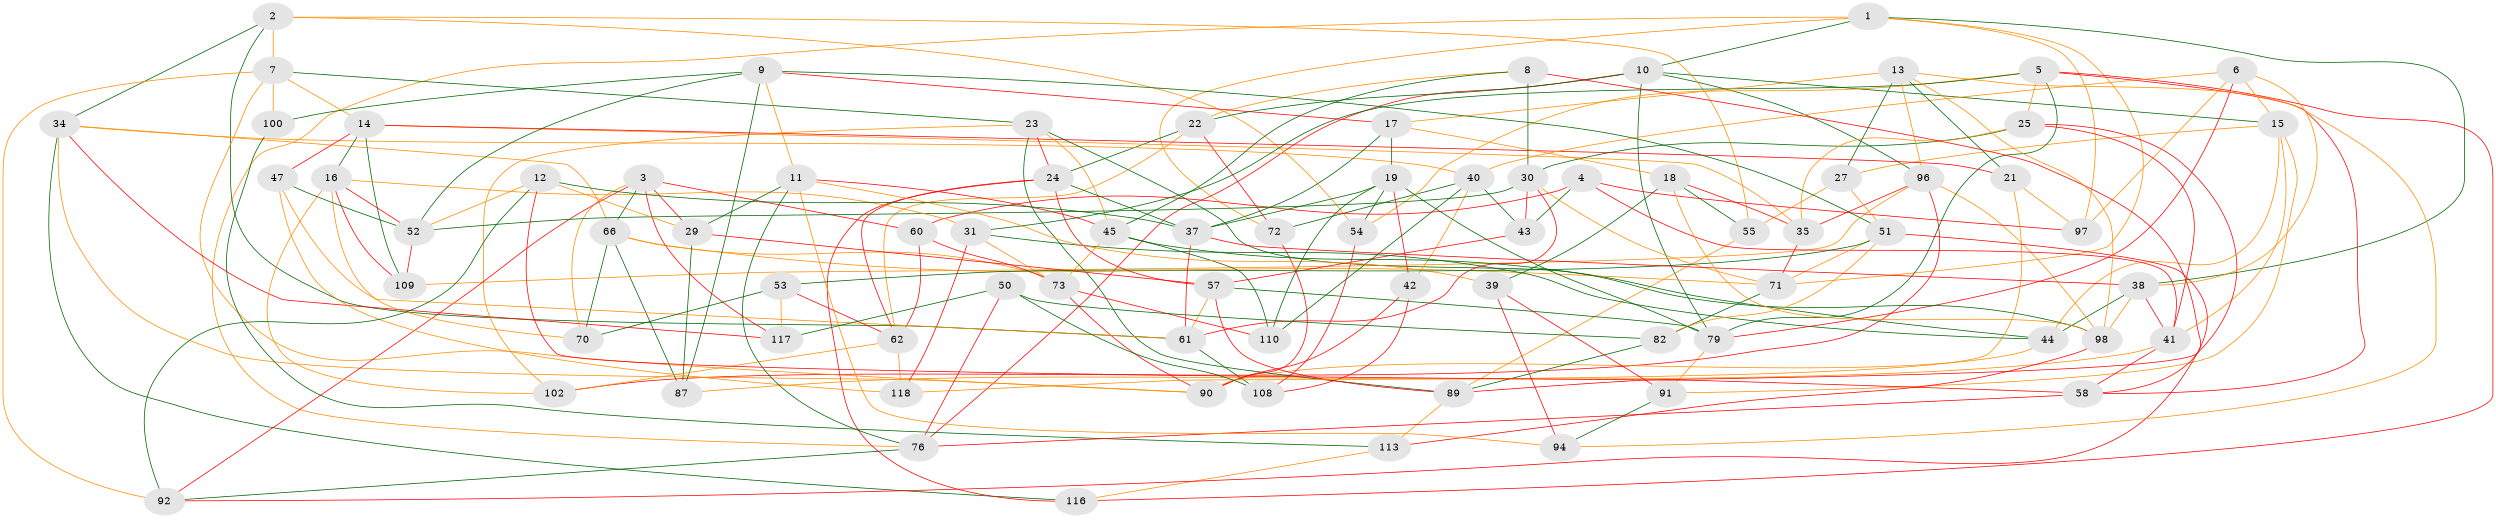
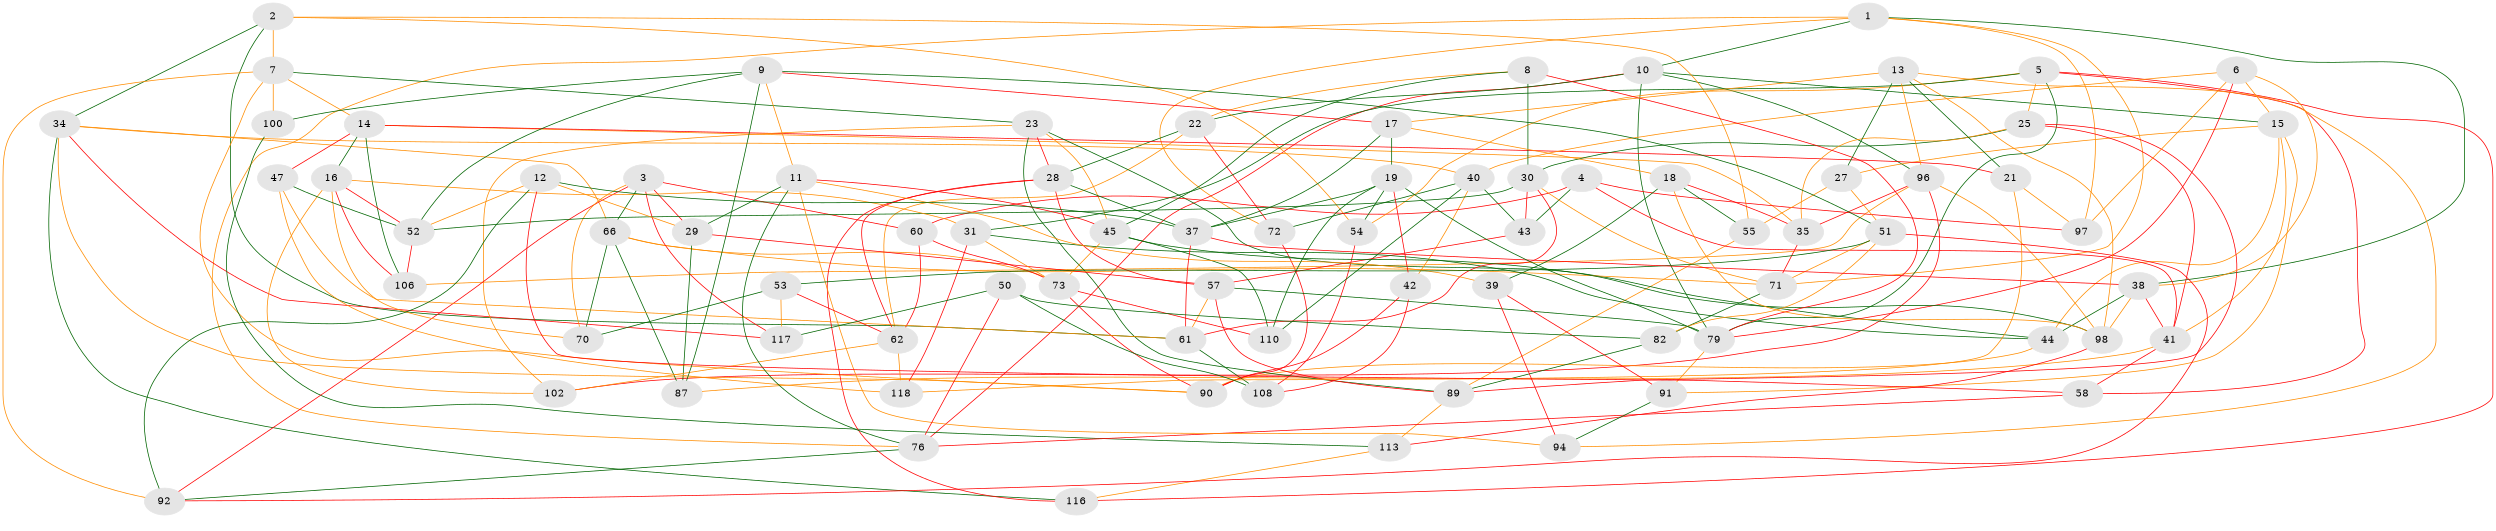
edge "8" -- "58": now "8" -- "79"
node "24": label "24" -> "28"
node "109": label "109" -> "106"
